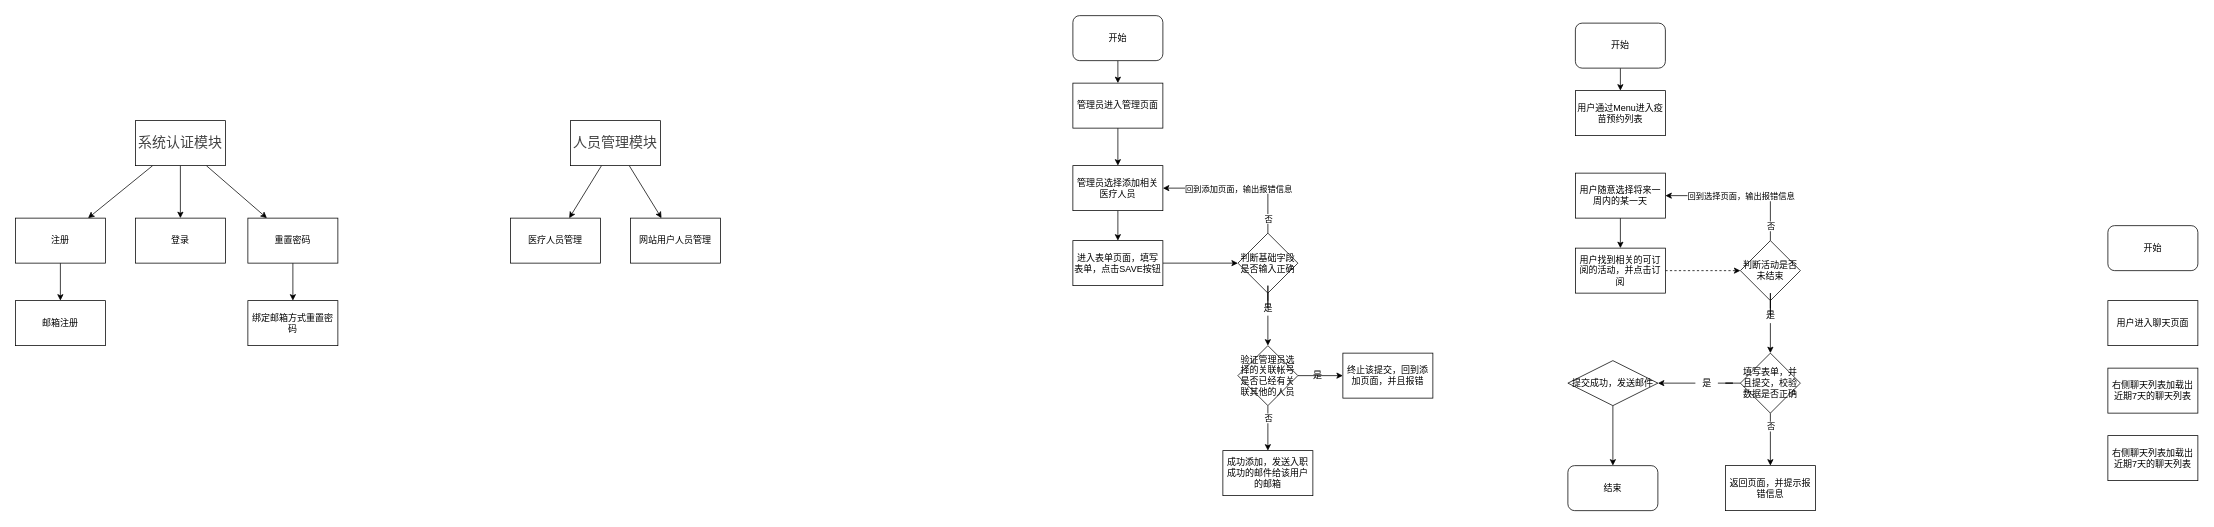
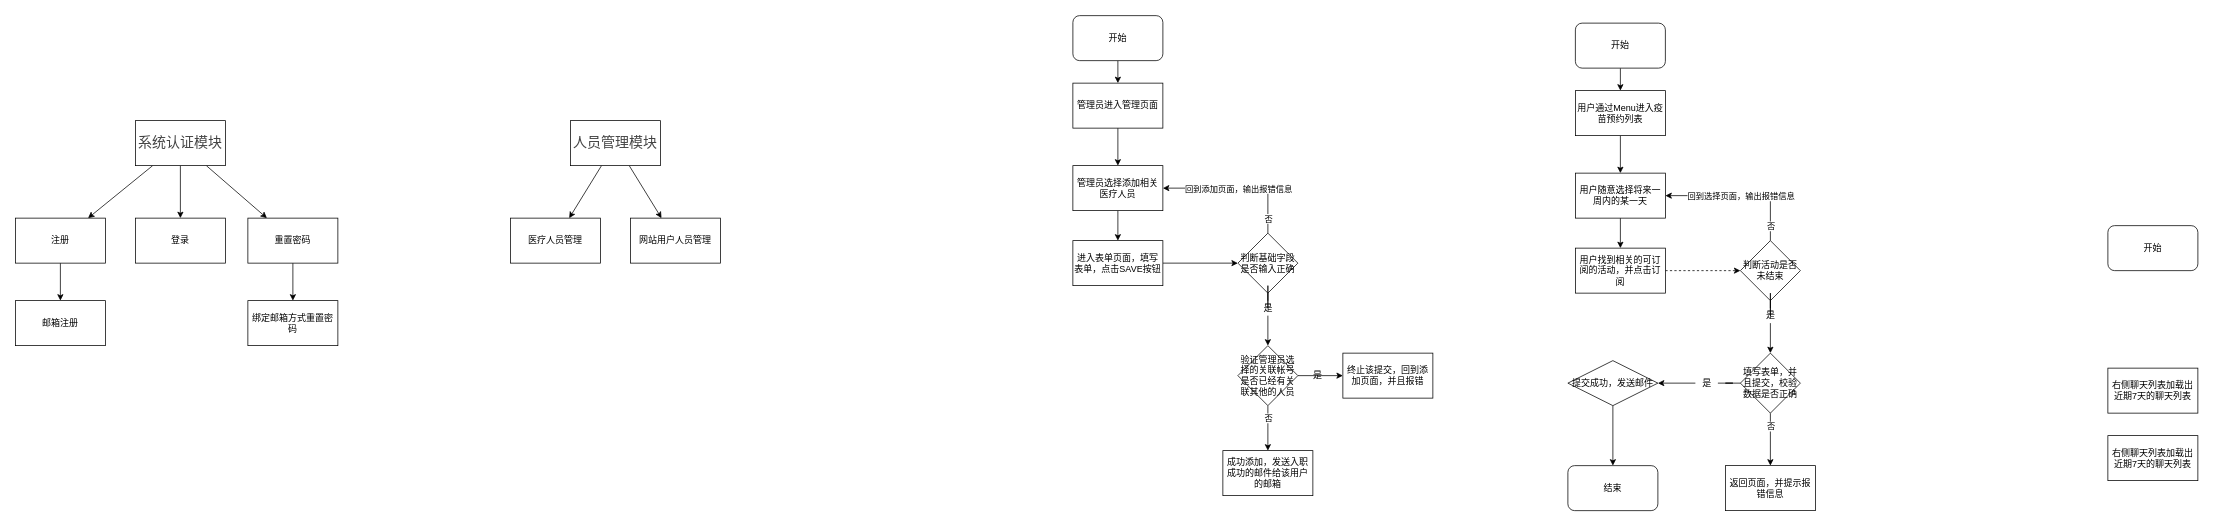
edge "用户通过Menu进入疫苗预约列表" -> "用户随意选择将来一周内的某一天": added
node "用户进入聊天页面": removed
